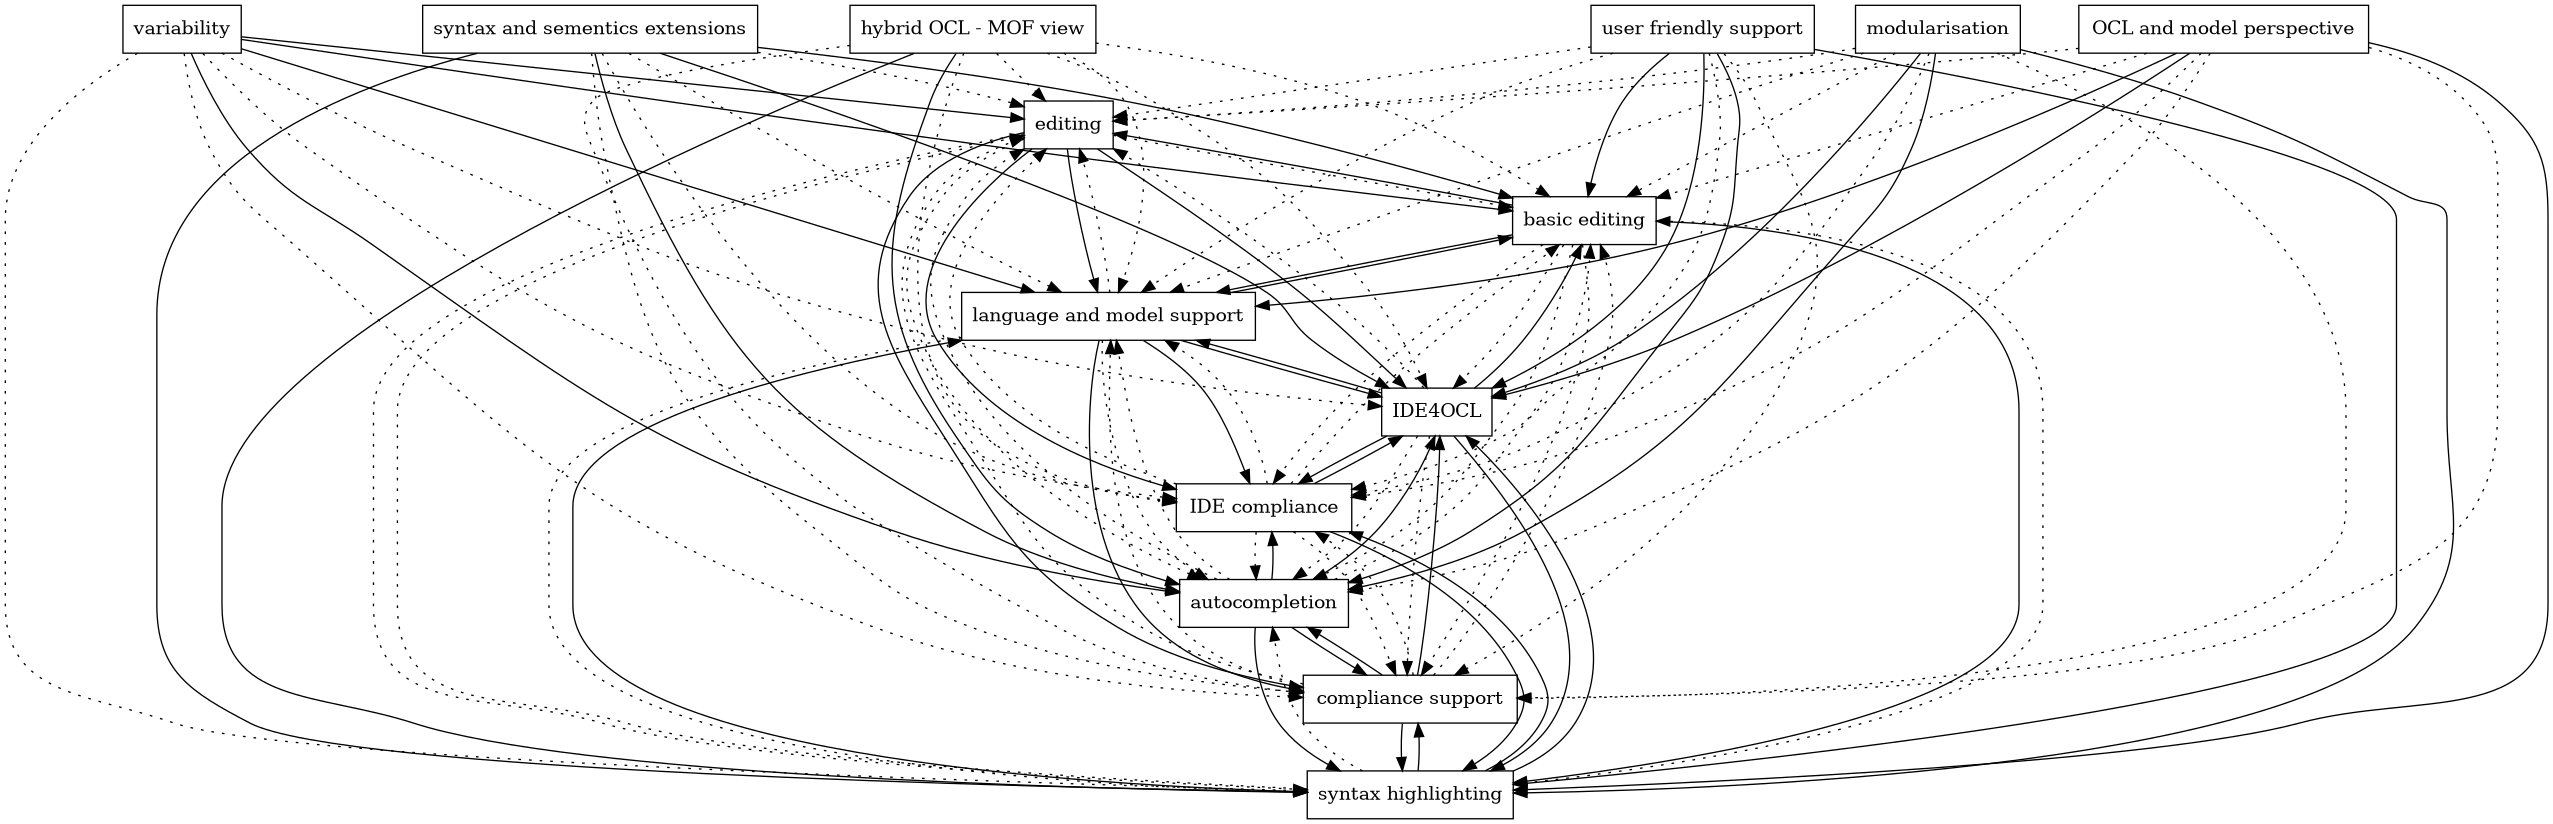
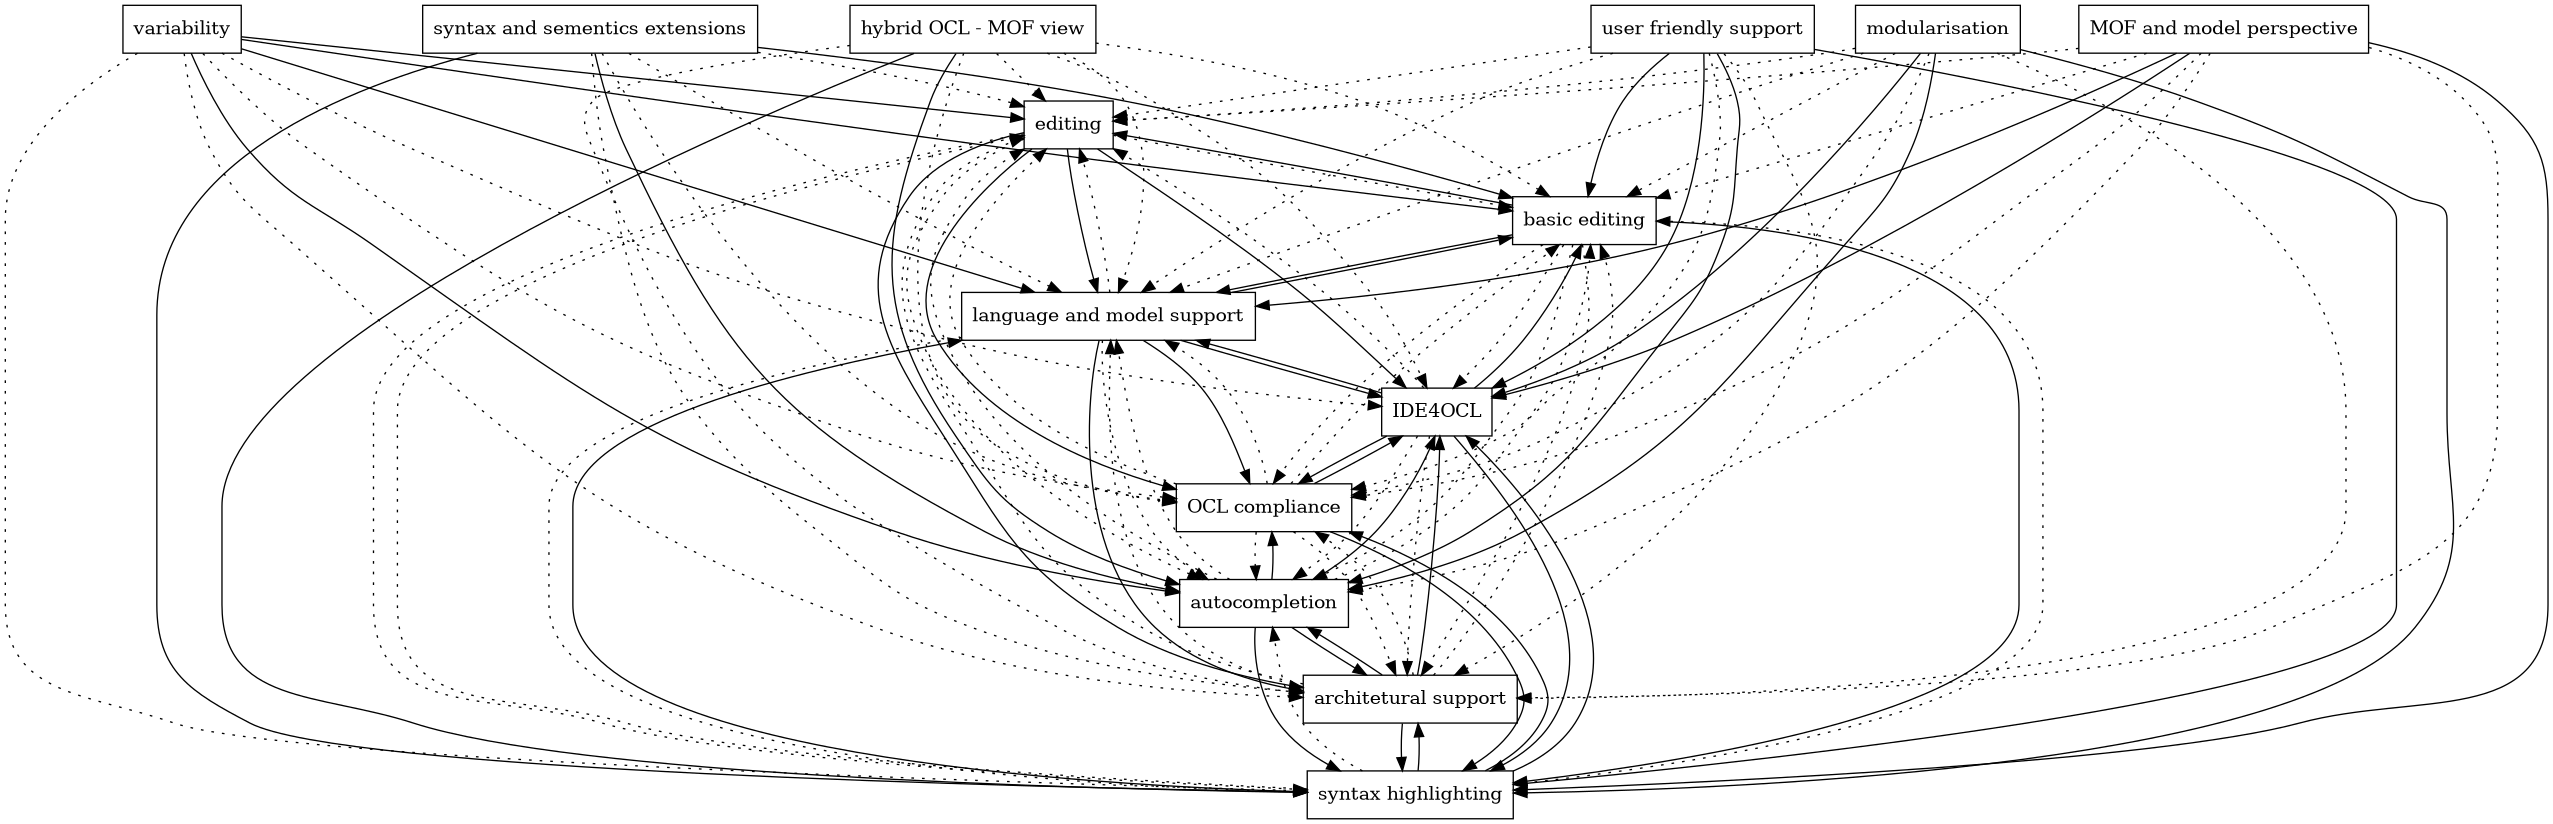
node "OCL and model perspective": label "OCL and model perspective" -> "MOF and model perspective"
edge "syntax and sementics extensions" -> "IDE4OCL": removed
node "IDE compliance": label "IDE compliance" -> "OCL compliance"
node "compliance support": label "compliance support" -> "architetural support"
